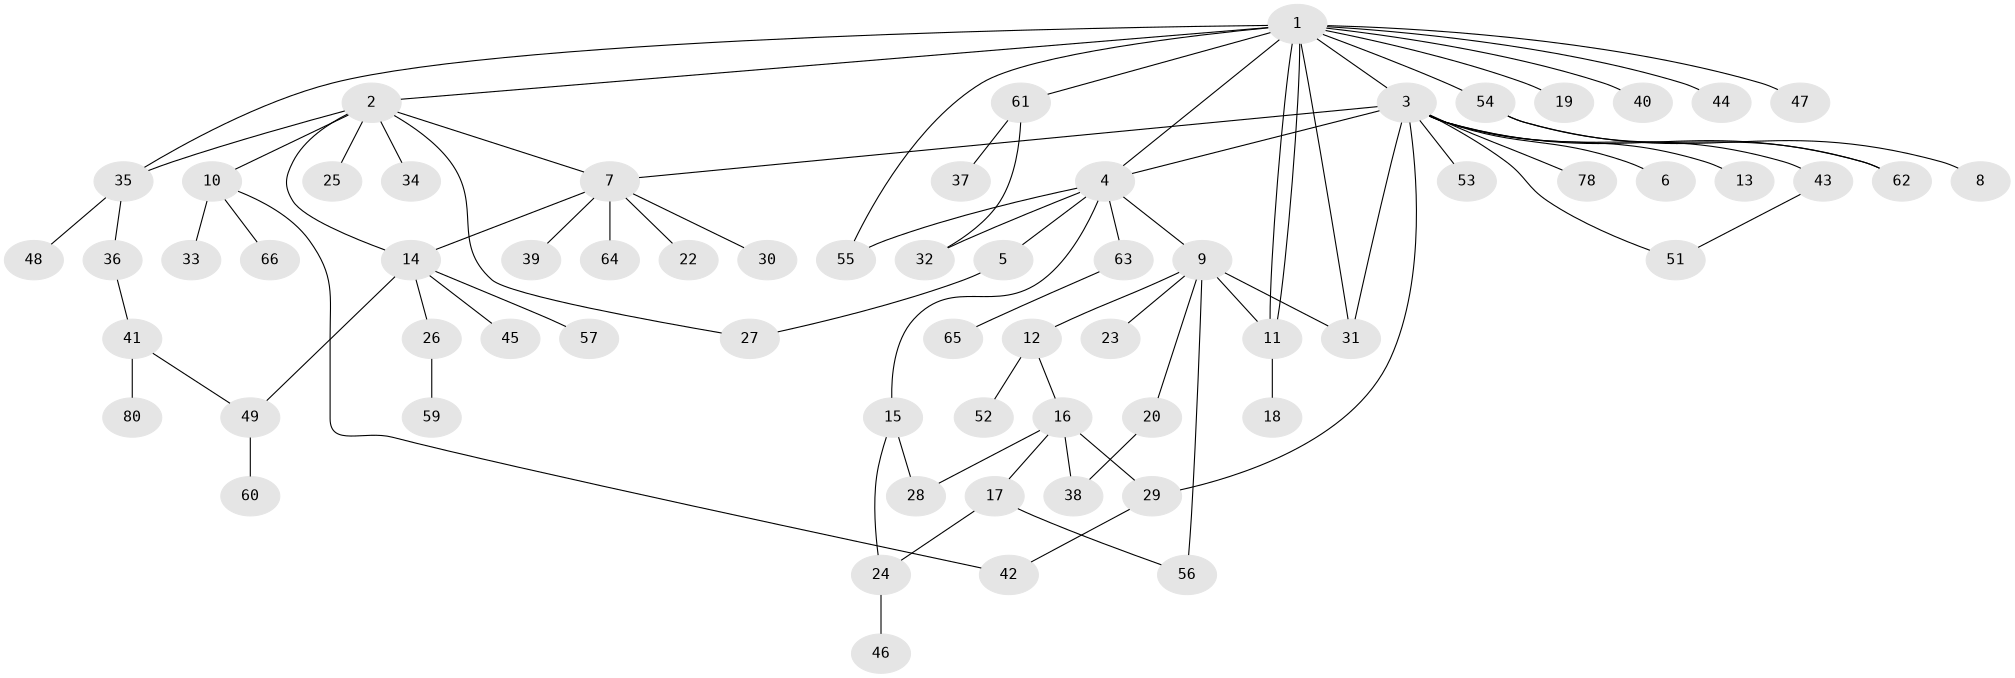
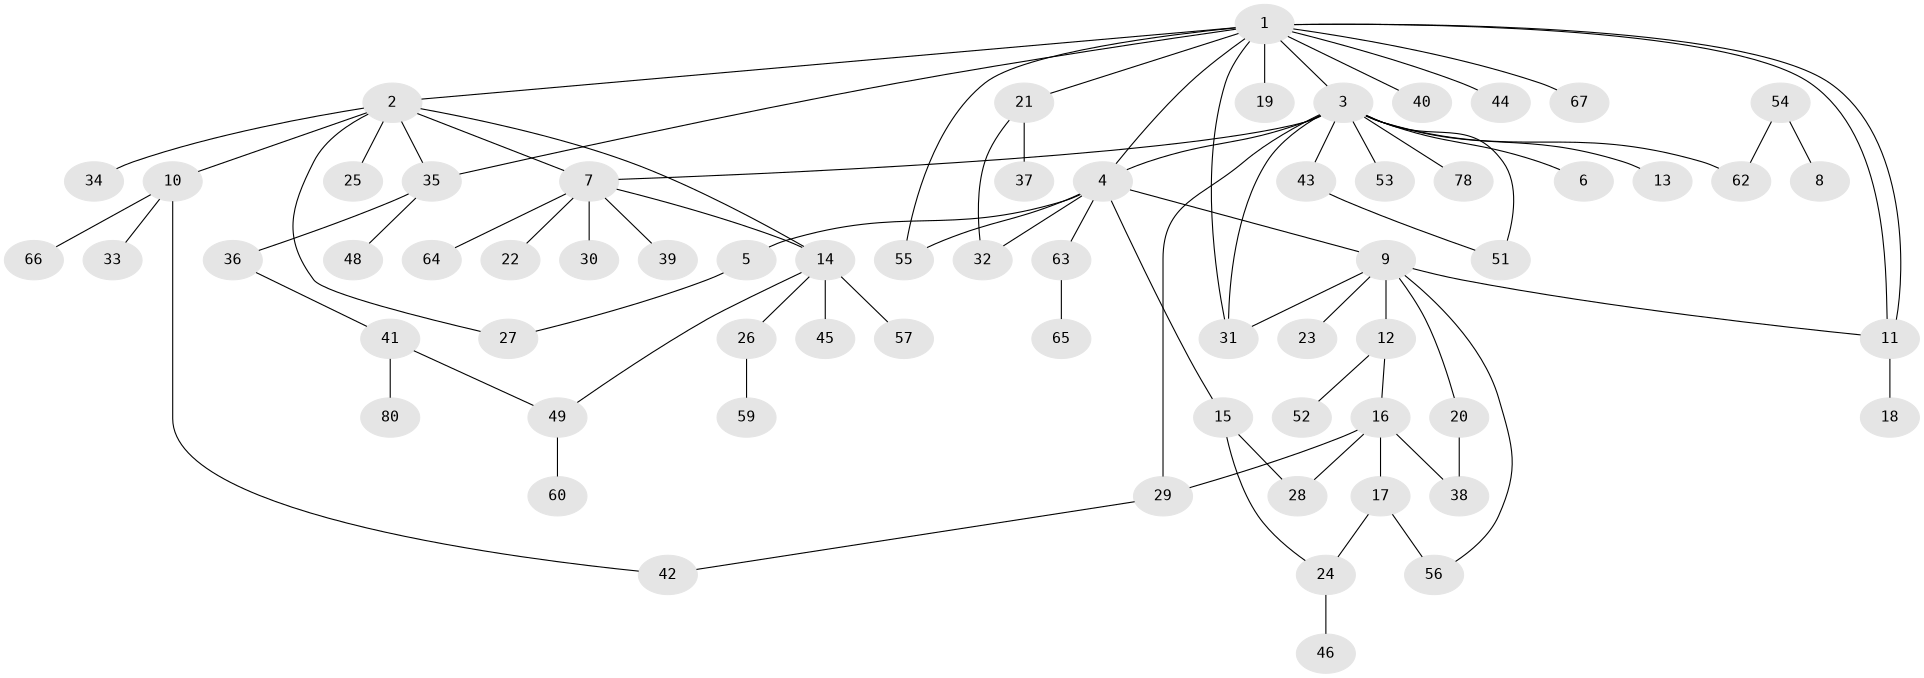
edge "1" -- "54": removed
node "61": label "61" -> "21"
node "47": label "47" -> "67"
